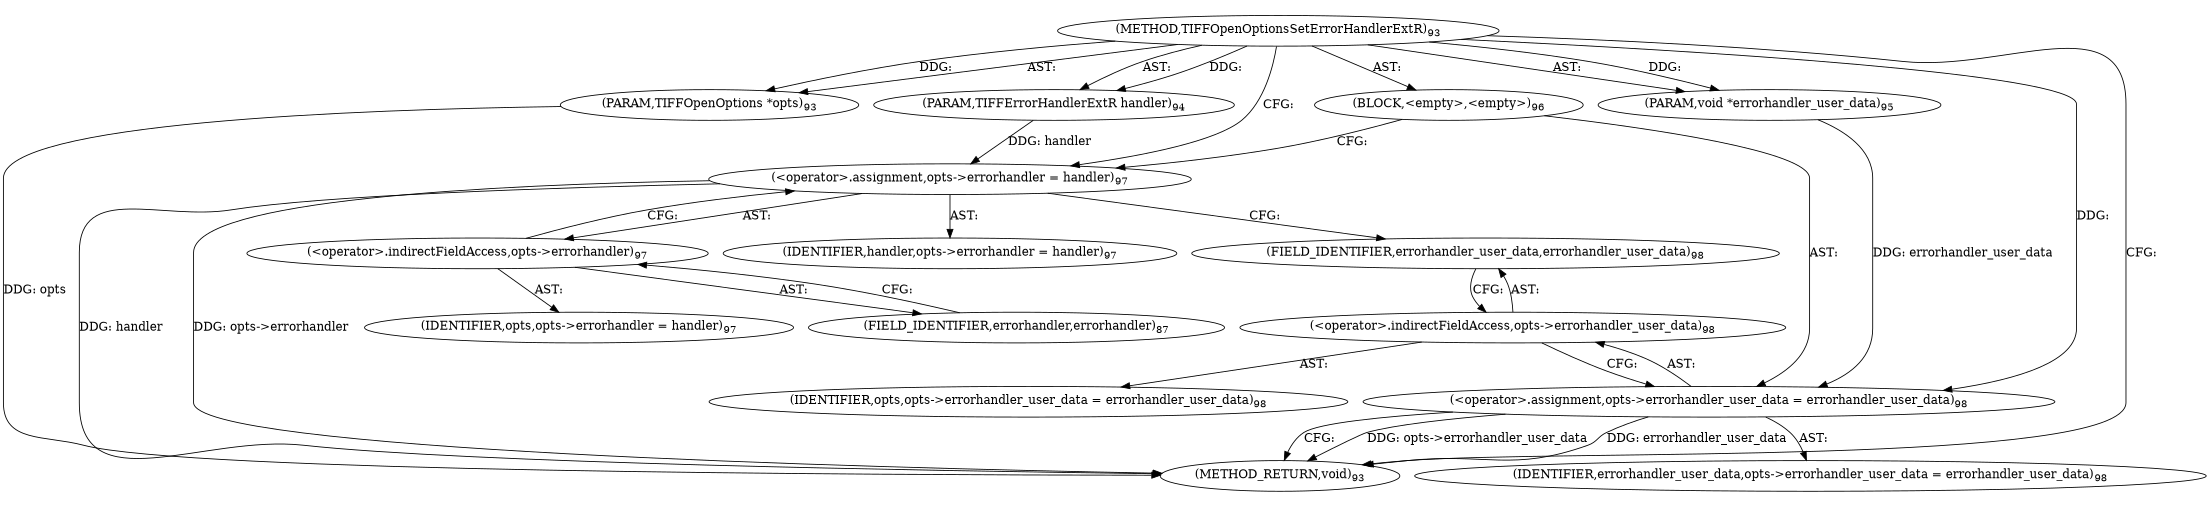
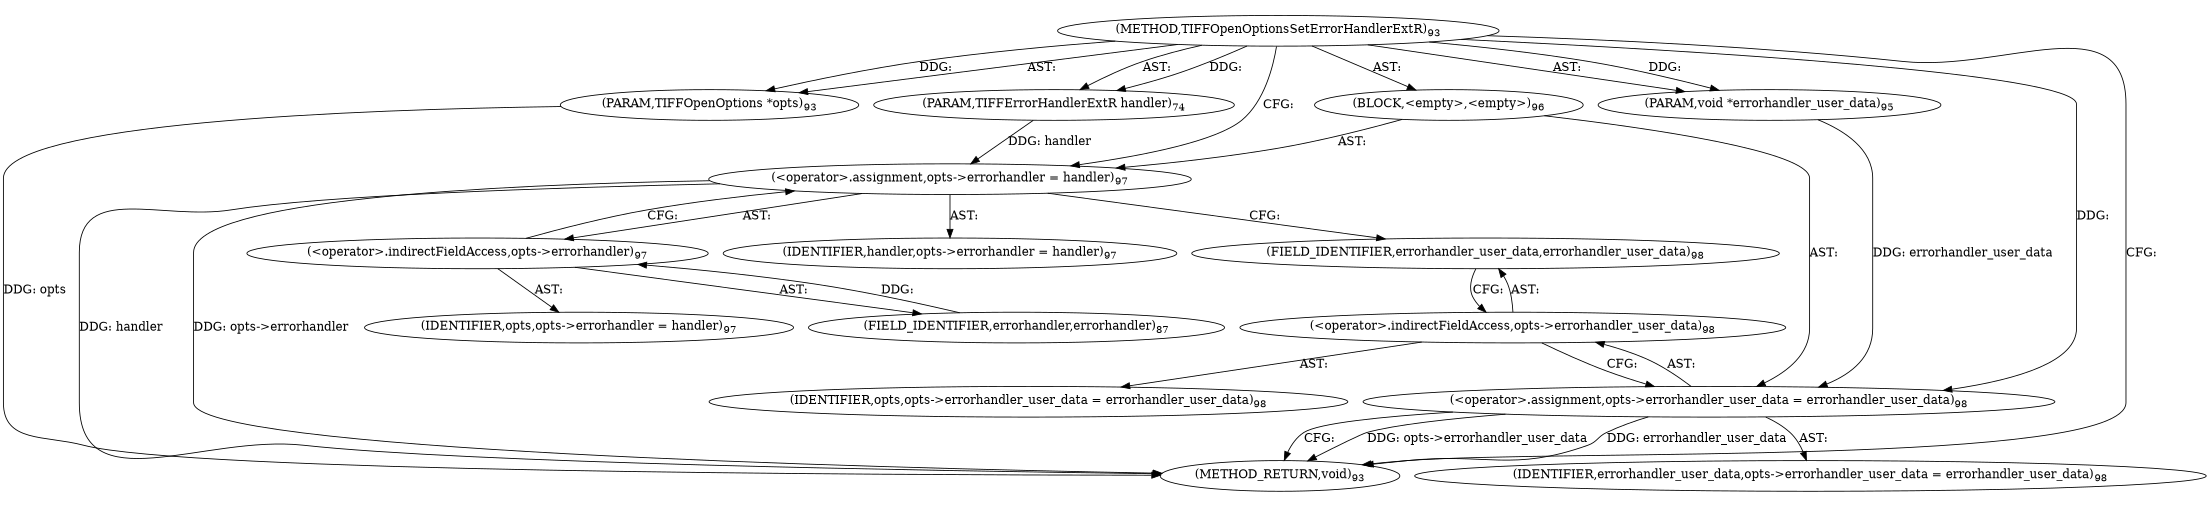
node "(PARAM,TIFFErrorHandlerExtR handler)": text "94" -> "74"
edge "(BLOCK,<empty>,<empty>)" -> "(<operator>.assignment,opts->errorhandler = handler)": label "CFG: " -> "AST: "
edge "(FIELD_IDENTIFIER,errorhandler,errorhandler)" -> "(<operator>.indirectFieldAccess,opts->errorhandler)": label "CFG: " -> "DDG: "
